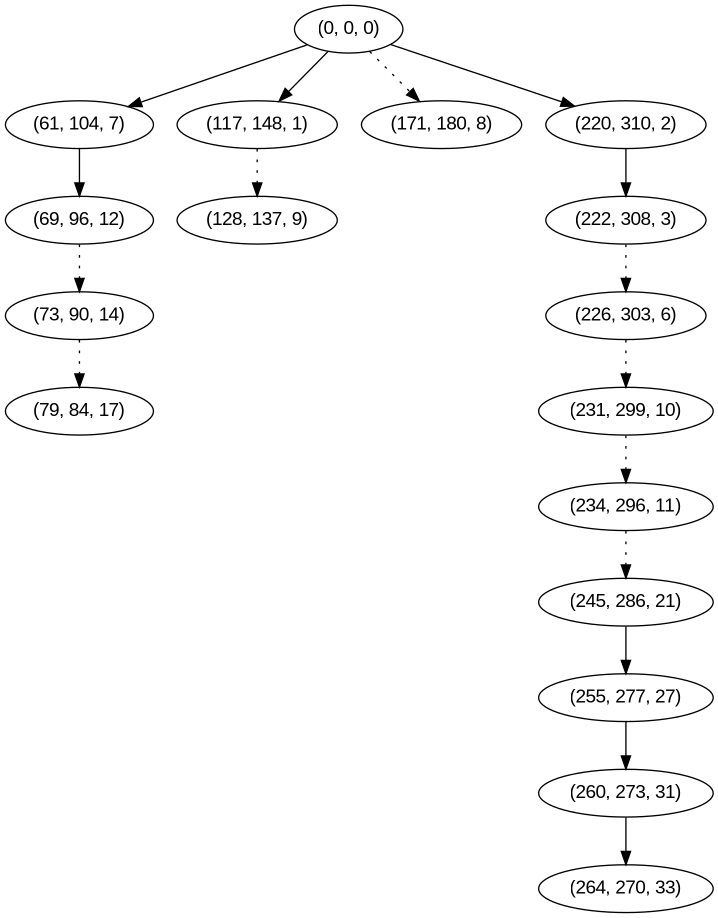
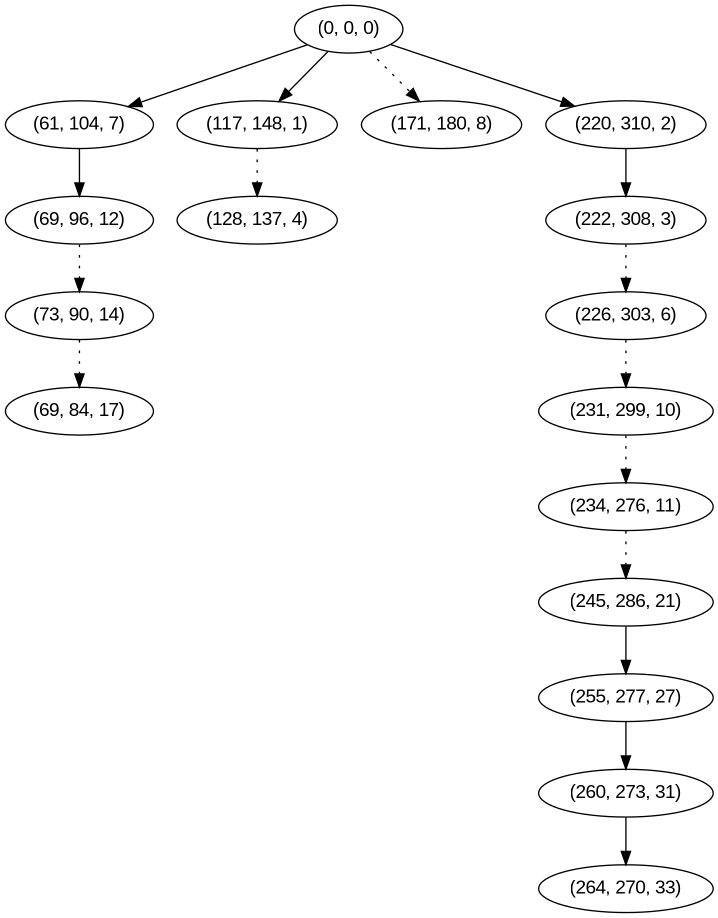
node "(128, 137, 9)": label "(128, 137, 9)" -> "(128, 137, 4)"
node "(79, 84, 17)": label "(79, 84, 17)" -> "(69, 84, 17)"
node "(234, 296, 11)": label "(234, 296, 11)" -> "(234, 276, 11)"
